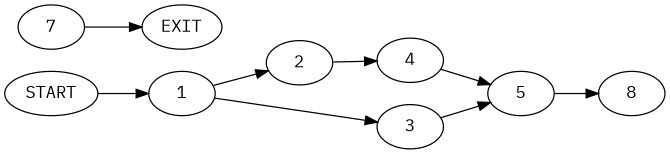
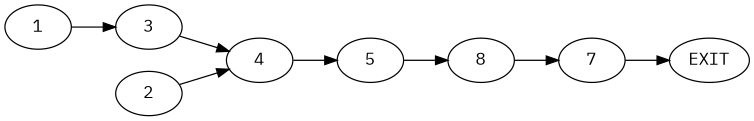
edge "8" -> "7": added
edge "1" -> "2": removed
node "START": removed
edge "3" -> "5": now "3" -> "4"
